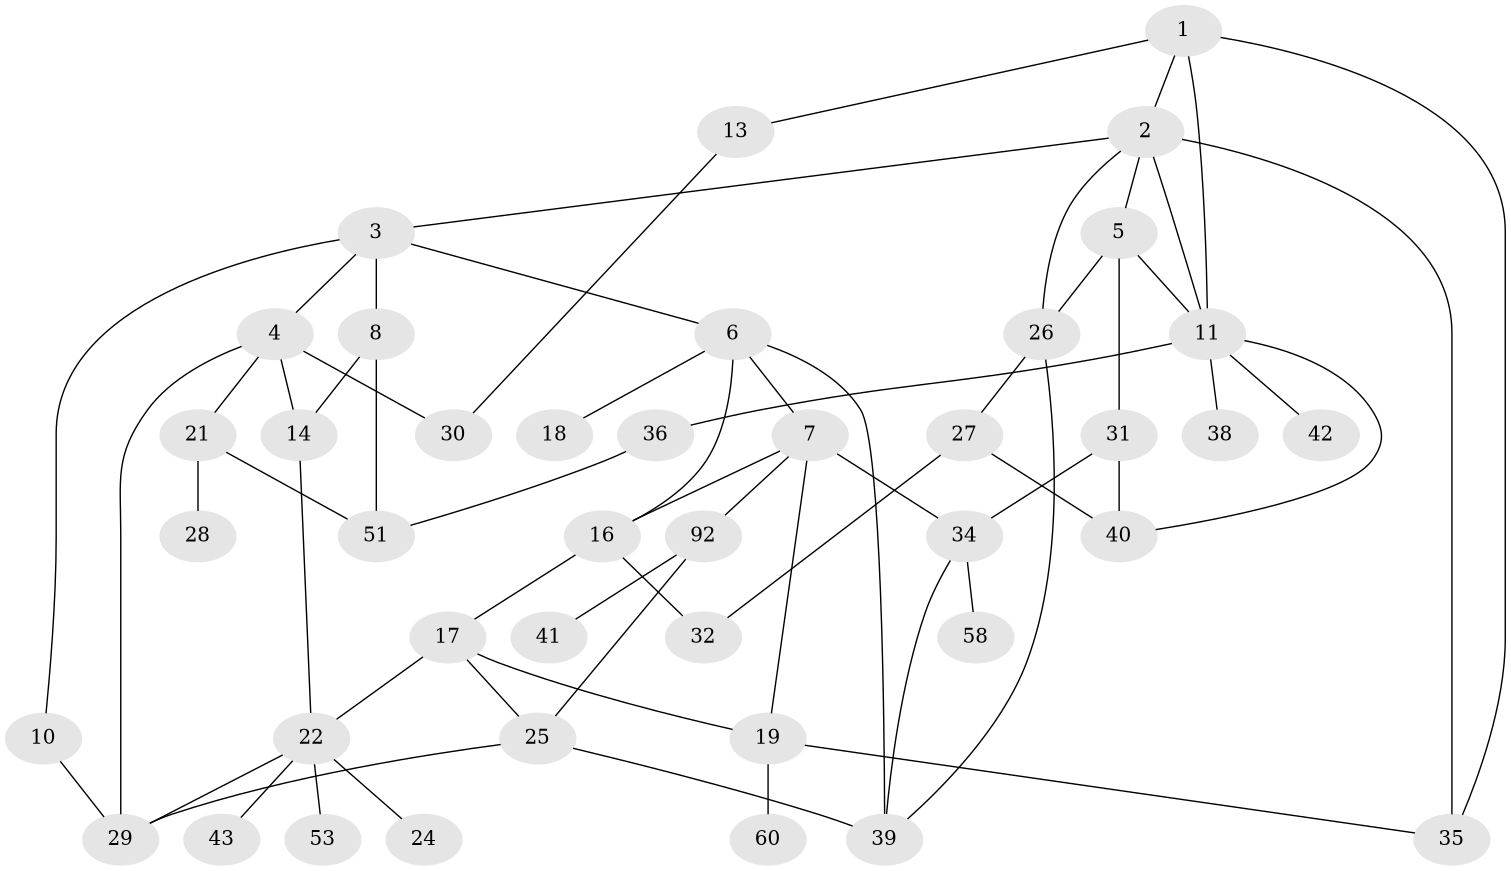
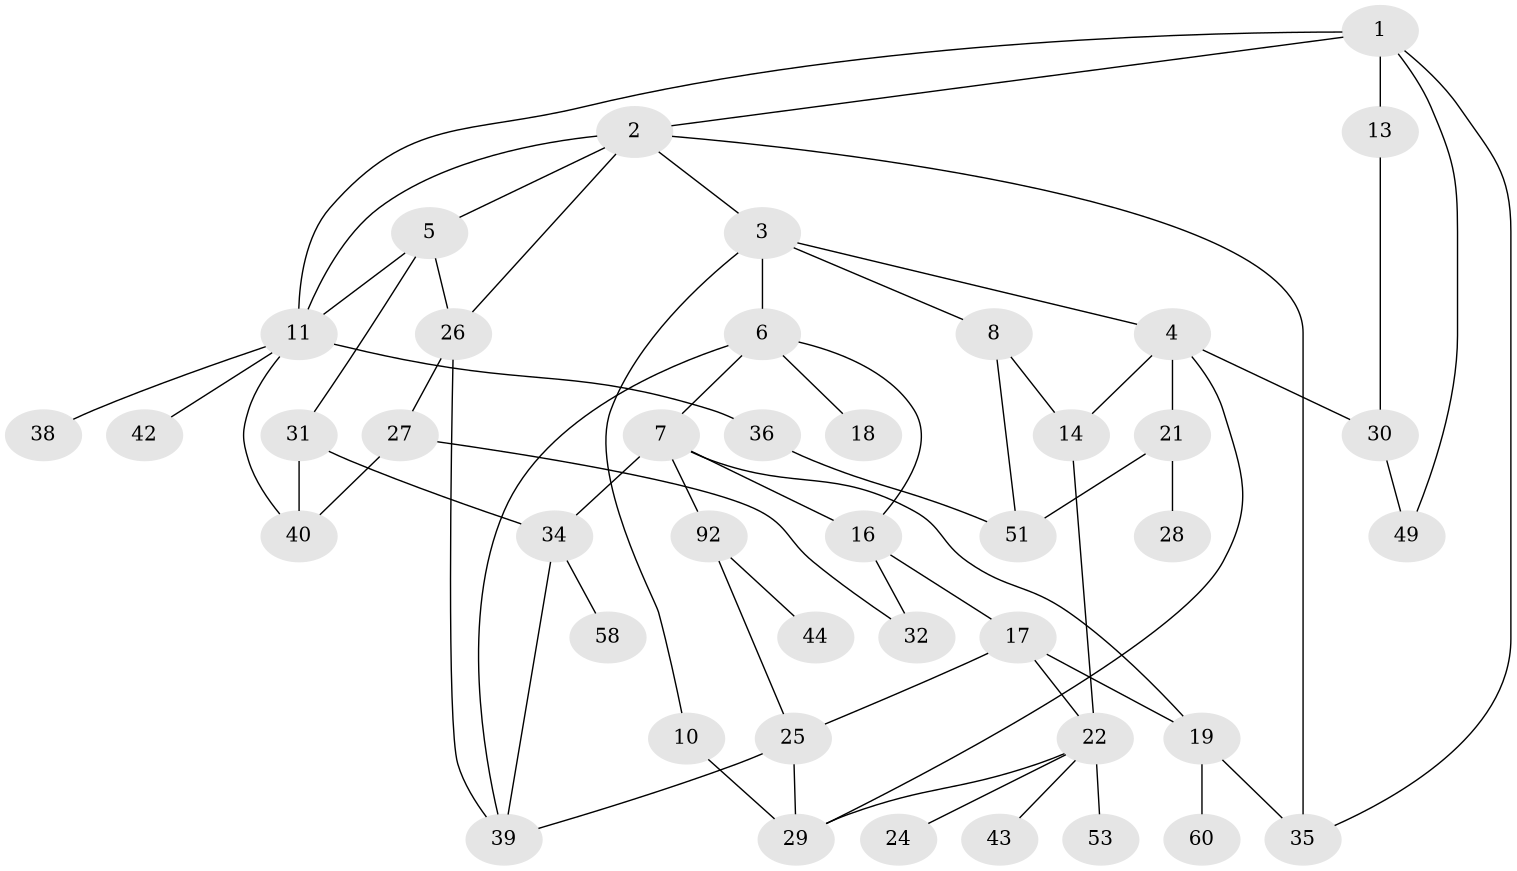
node "49": added
node "41": label "41" -> "44"
